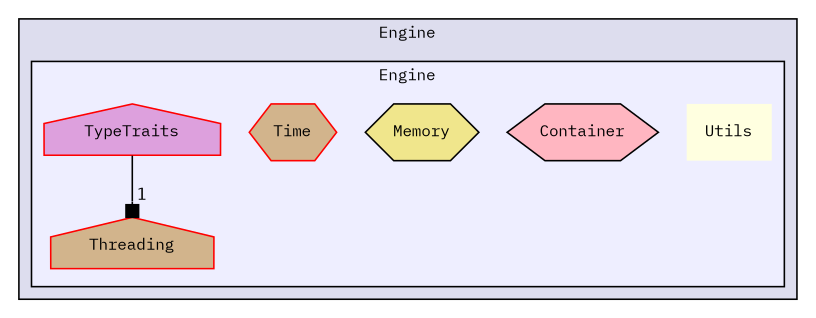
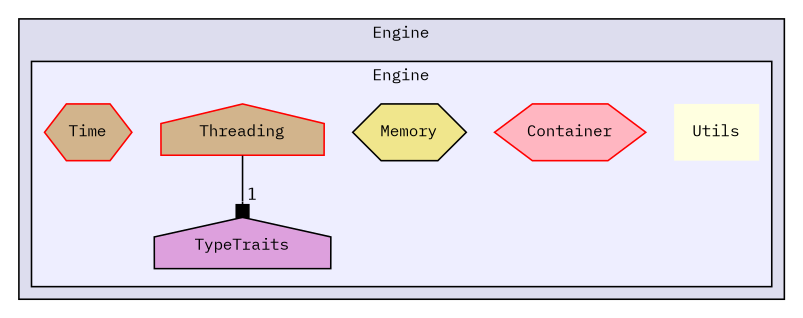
node "TypeTraits": color red -> black
node "Container": color black -> red
edge "TypeTraits" -> "Threading": reversed
